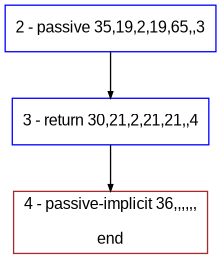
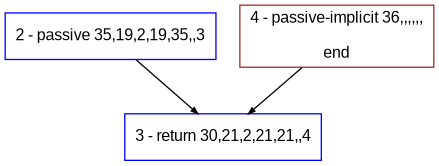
node "2 - passive 35,19,2,19,65,,3": label "2 - passive 35,19,2,19,65,,3" -> "2 - passive 35,19,2,19,35,,3"
edge "3 - return 30,21,2,21,21,,4" -> "4 - passive-implicit 36,,,,,, end": reversed
